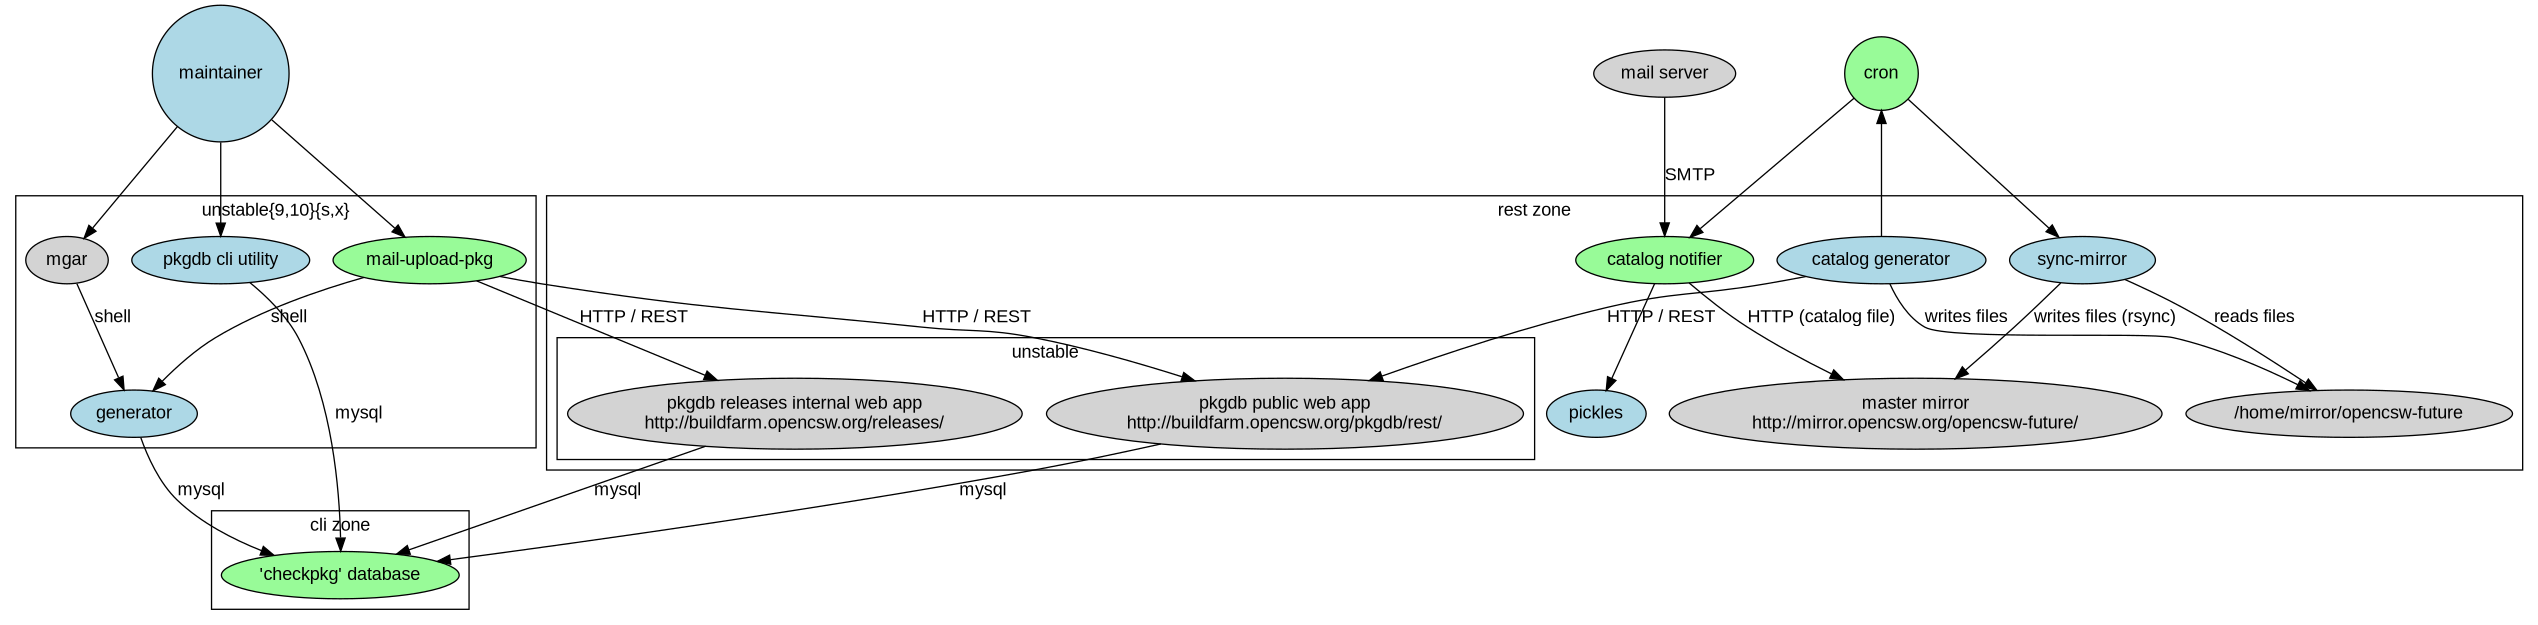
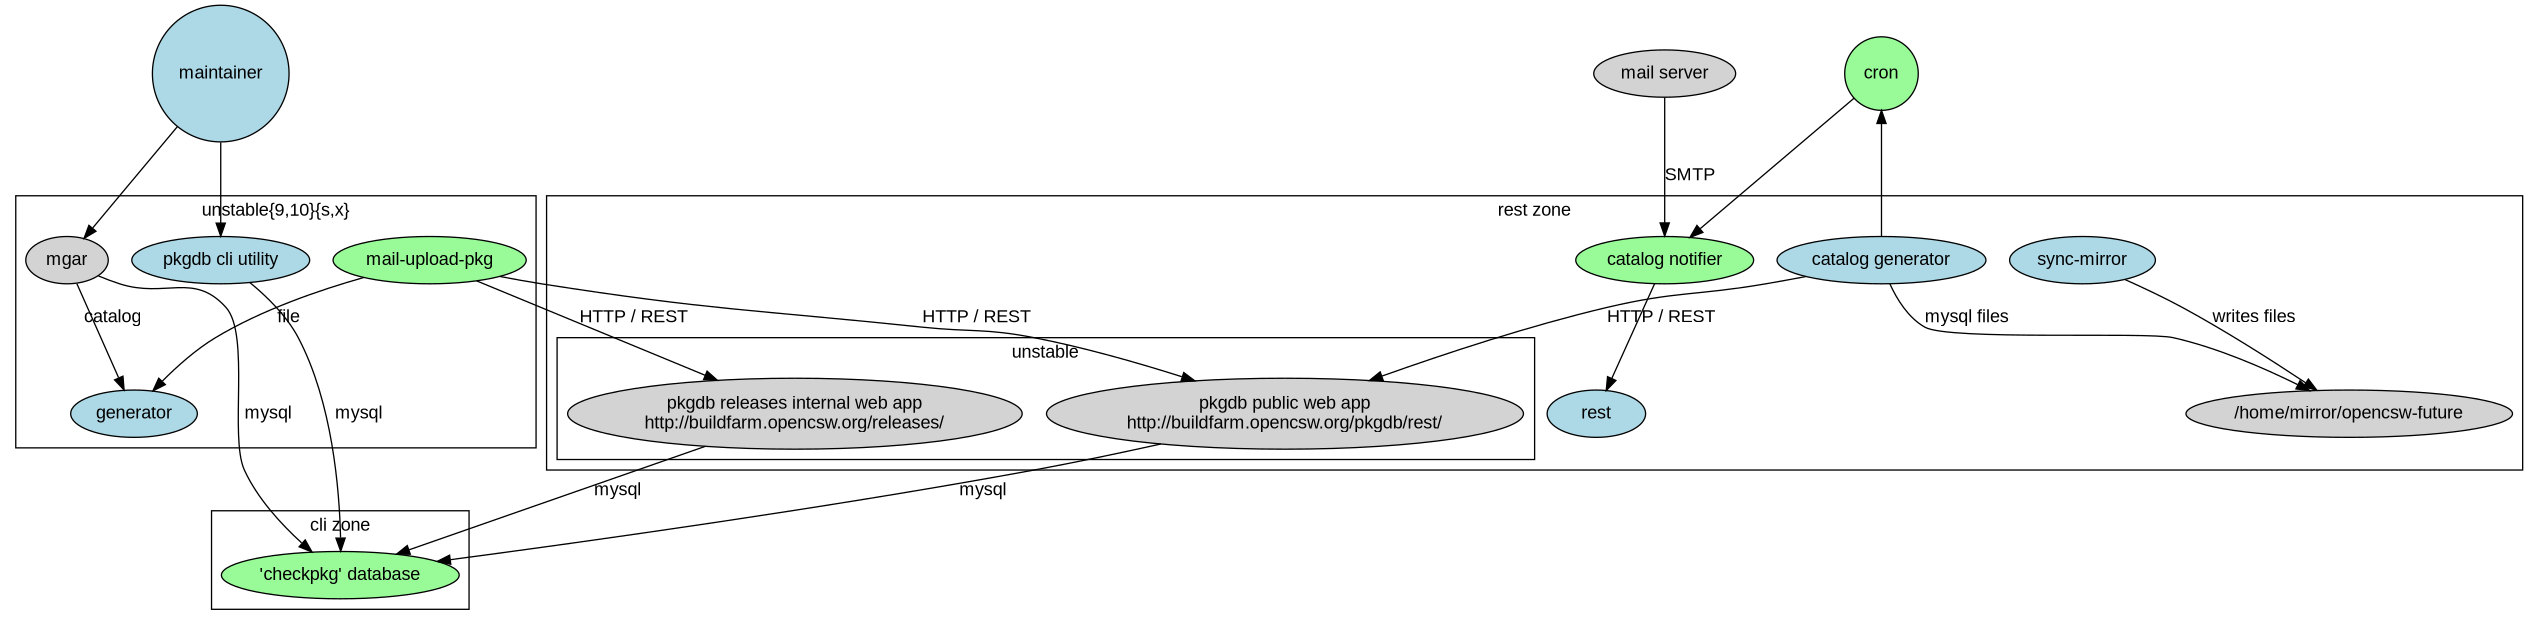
edge "cron" -> "sync-mirror": removed
edge "maintainer" -> "mail-upload-pkg": removed
edge "mgar" -> "generator": label "shell" -> "catalog"
edge "mail-upload-pkg" -> "generator": label "shell" -> "file"
edge "catalog generator" -> "/home/mirror/opencsw-future": label "writes files" -> "mysql files"
edge "sync-mirror" -> "/home/mirror/opencsw-future": label "reads files" -> "writes files"
node "pickles": label "pickles" -> "rest"
node "master mirror http://mirror.opencsw.org/opencsw-future/": removed
edge "generator" -> "'checkpkg' database": now "mgar" -> "'checkpkg' database"
